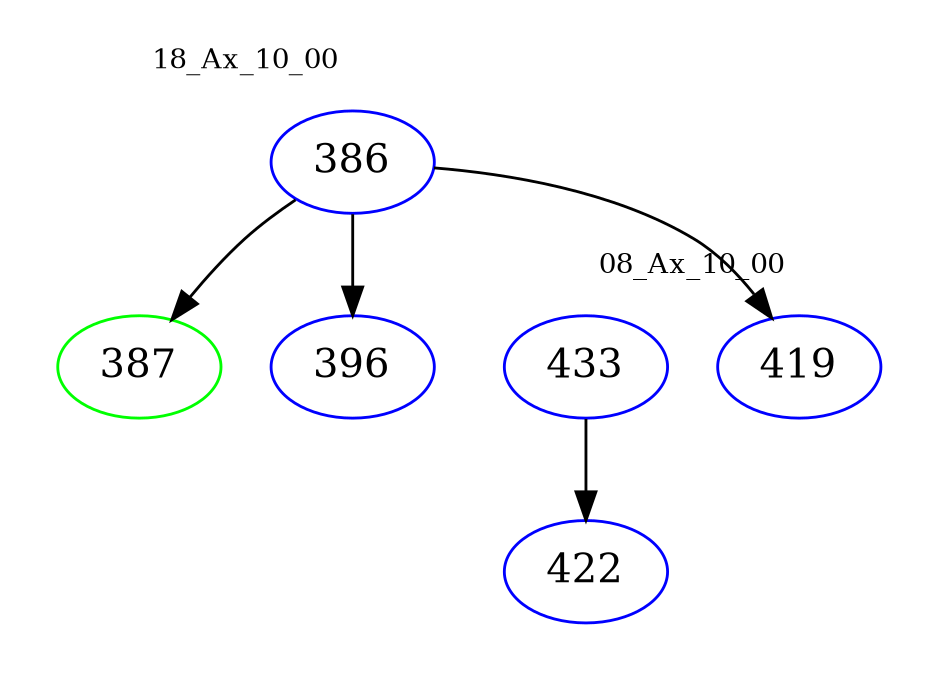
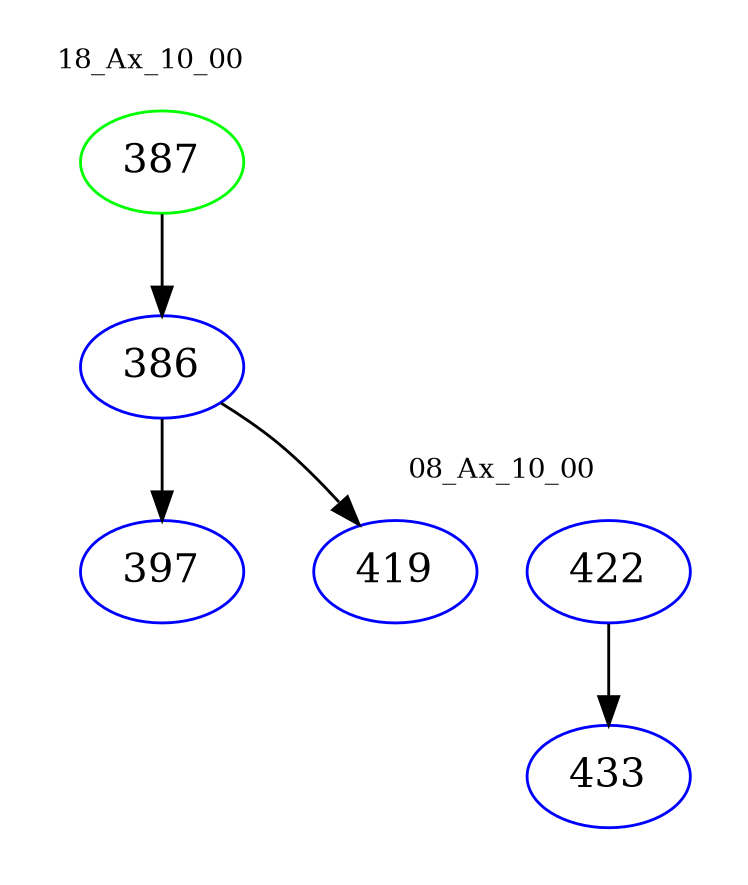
edge "386" -> "387": reversed
node "396": label "396" -> "397"
edge "433" -> "422": reversed
